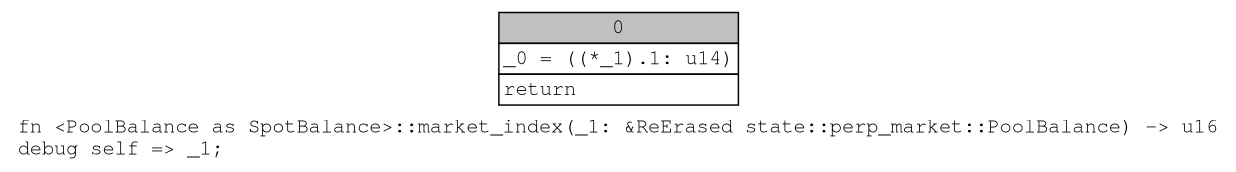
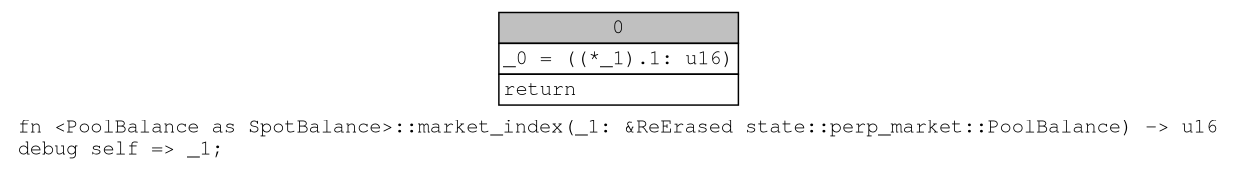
node "0": text "_0 = ((*_1).1: u14)" -> "_0 = ((*_1).1: u16)"
